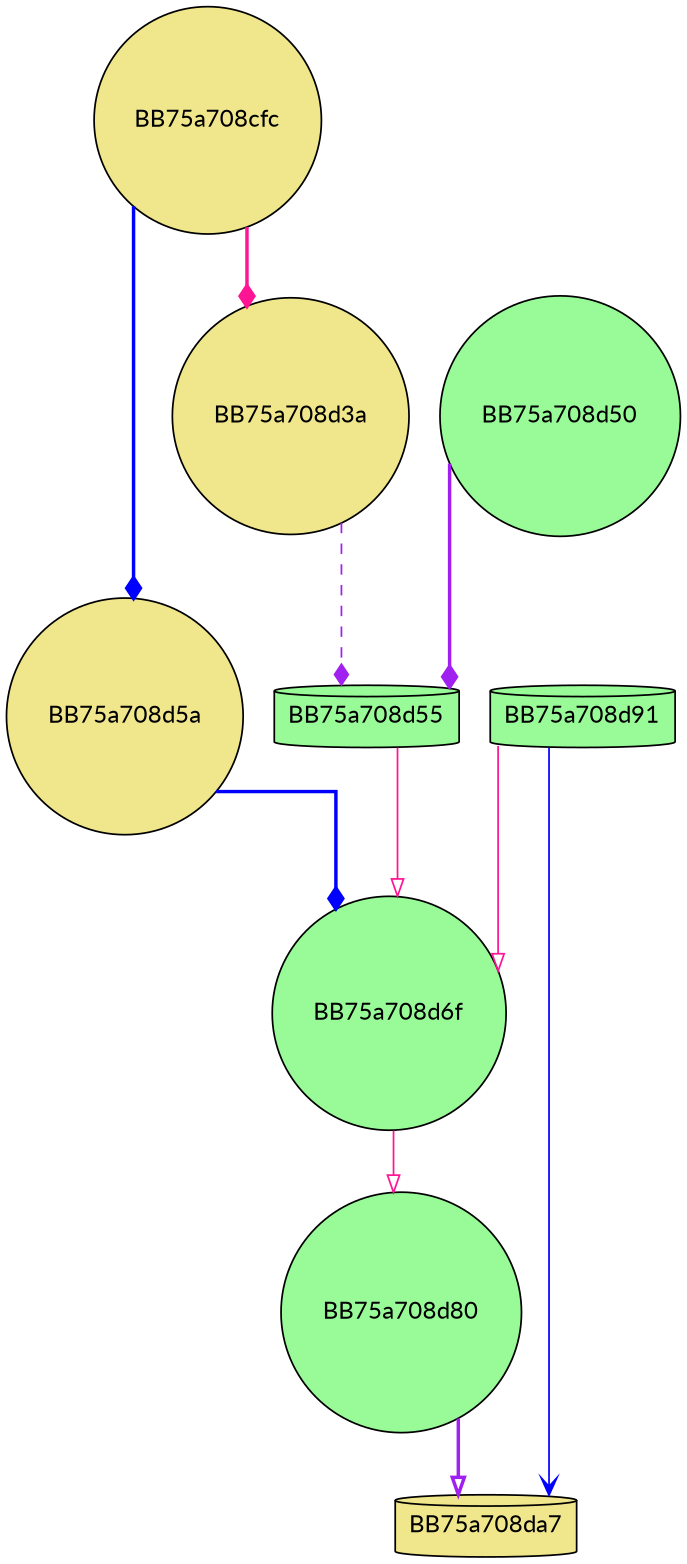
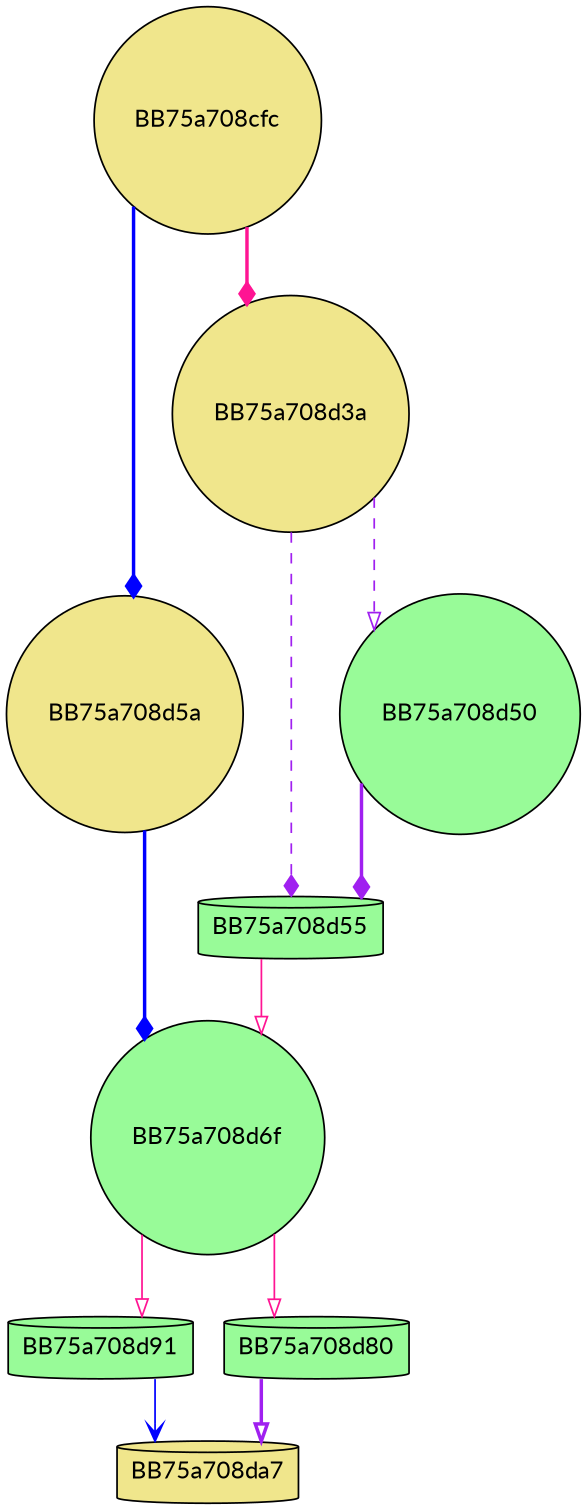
edge "BB75a708d3a" -> "BB75a708d50": added
edge "BB75a708d91" -> "BB75a708d6f": reversed
node "BB75a708d80": shape circle -> cylinder
